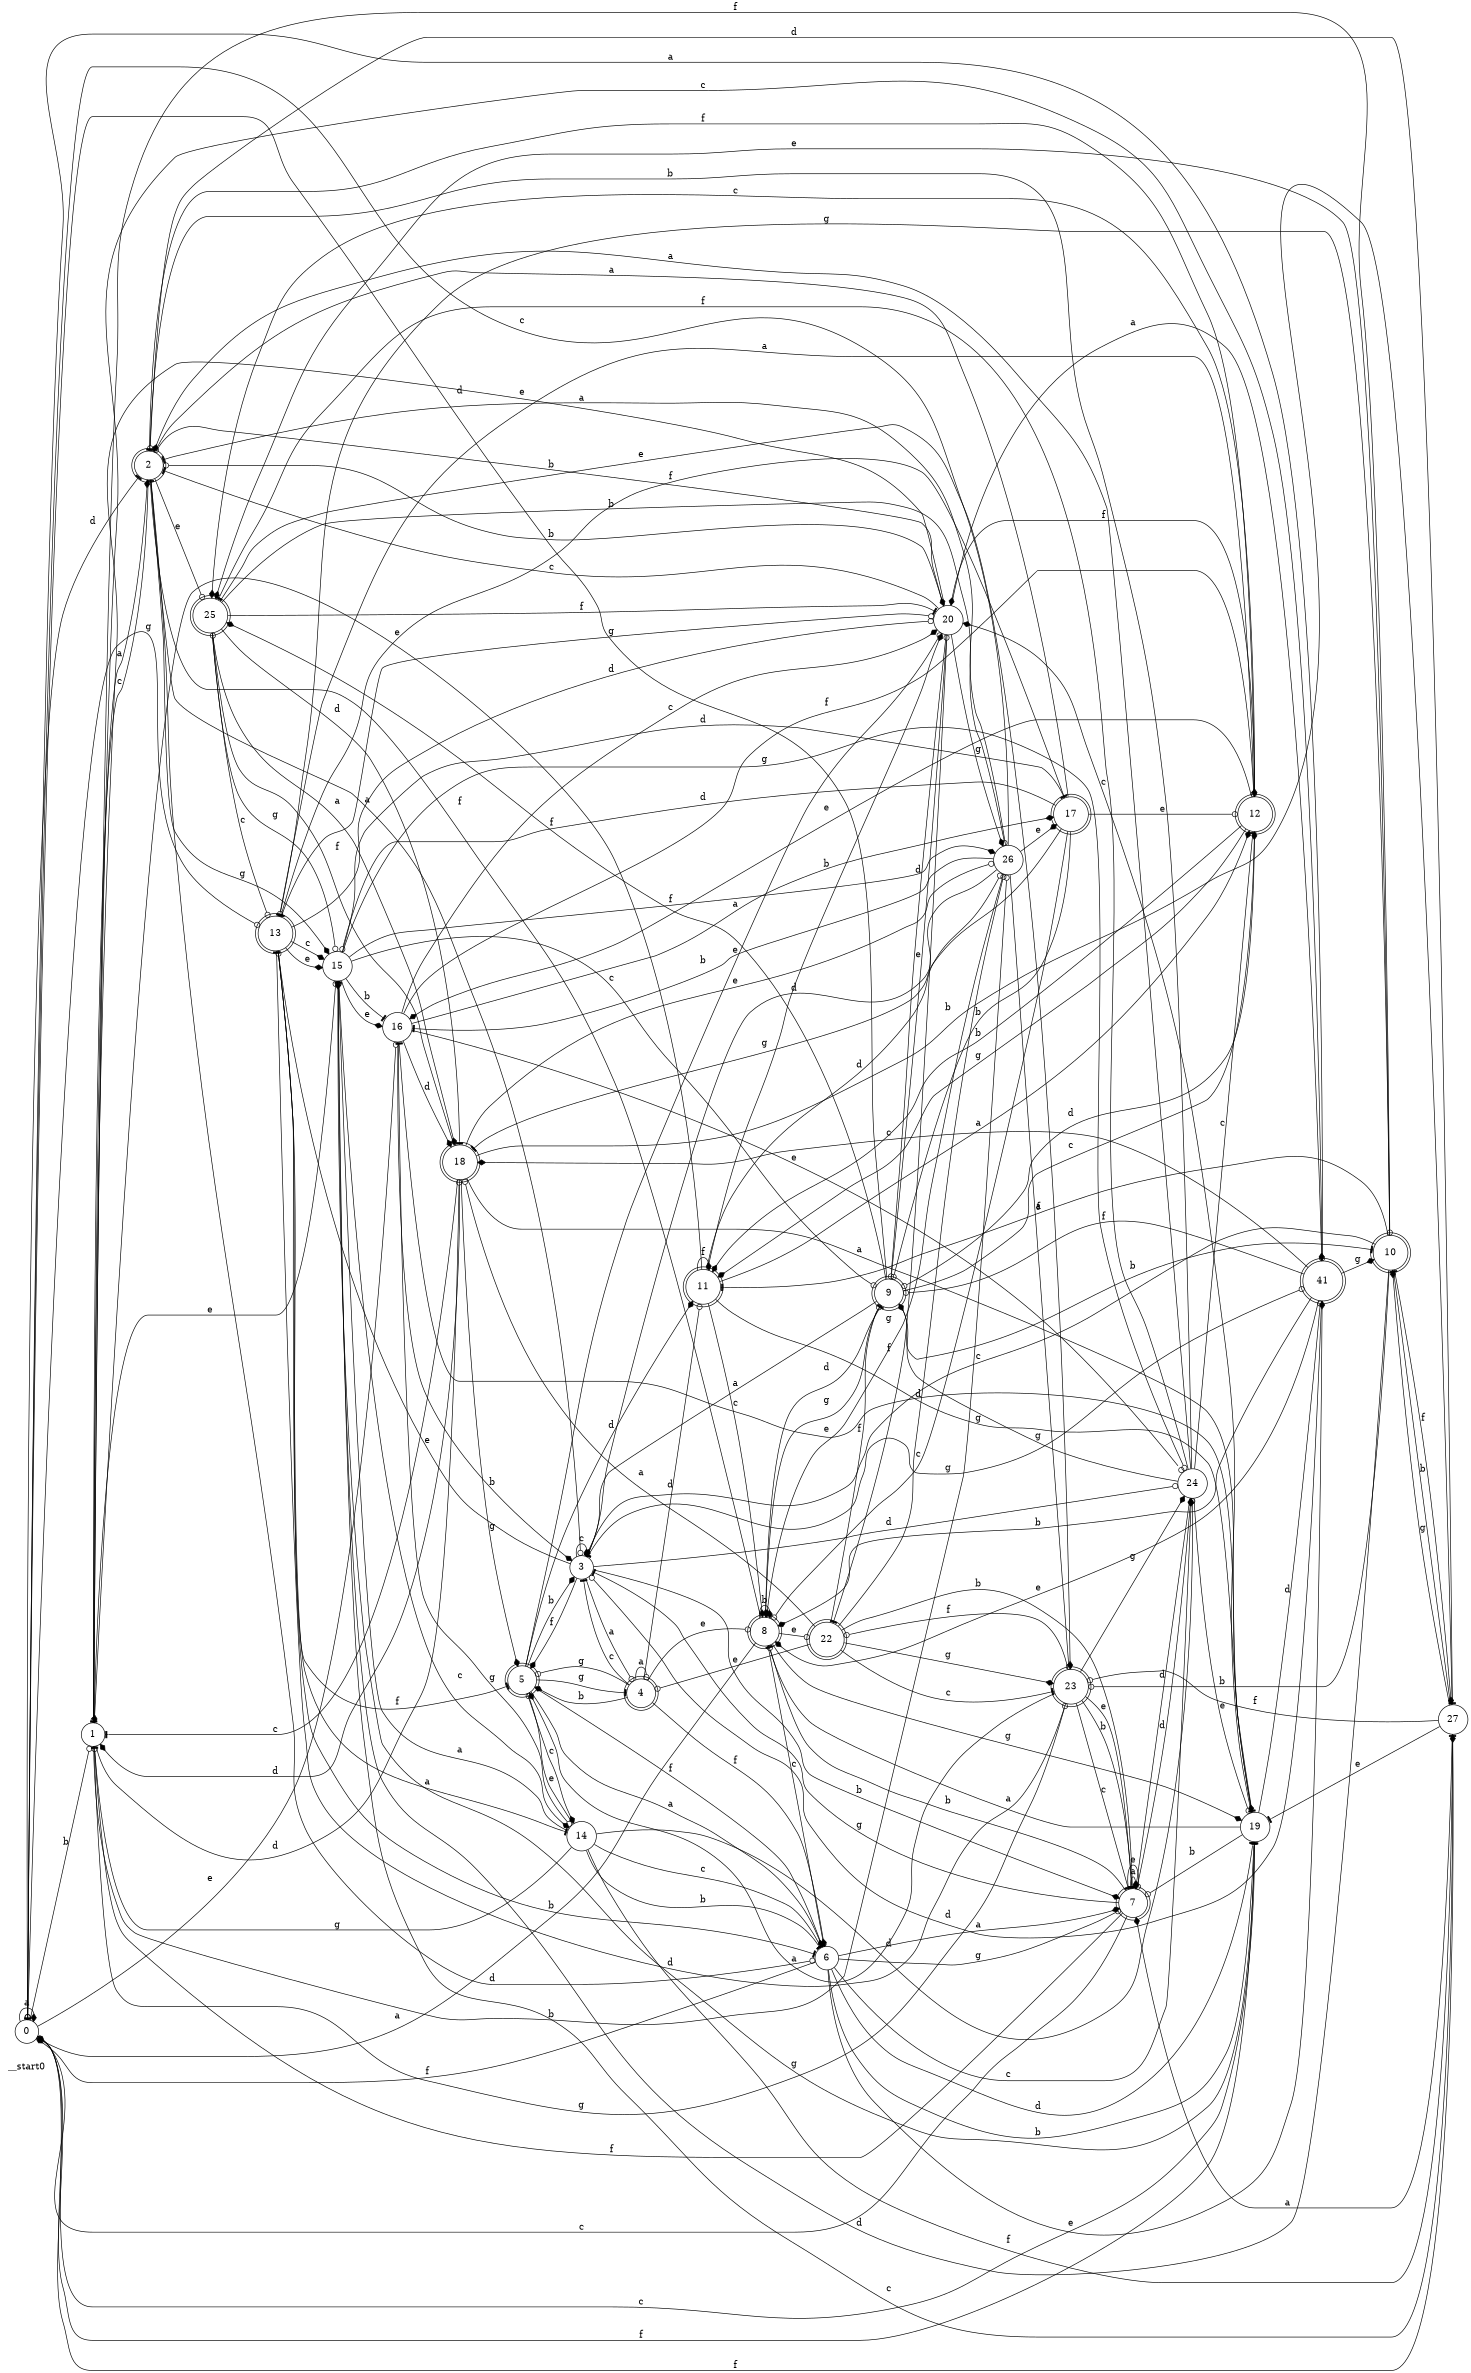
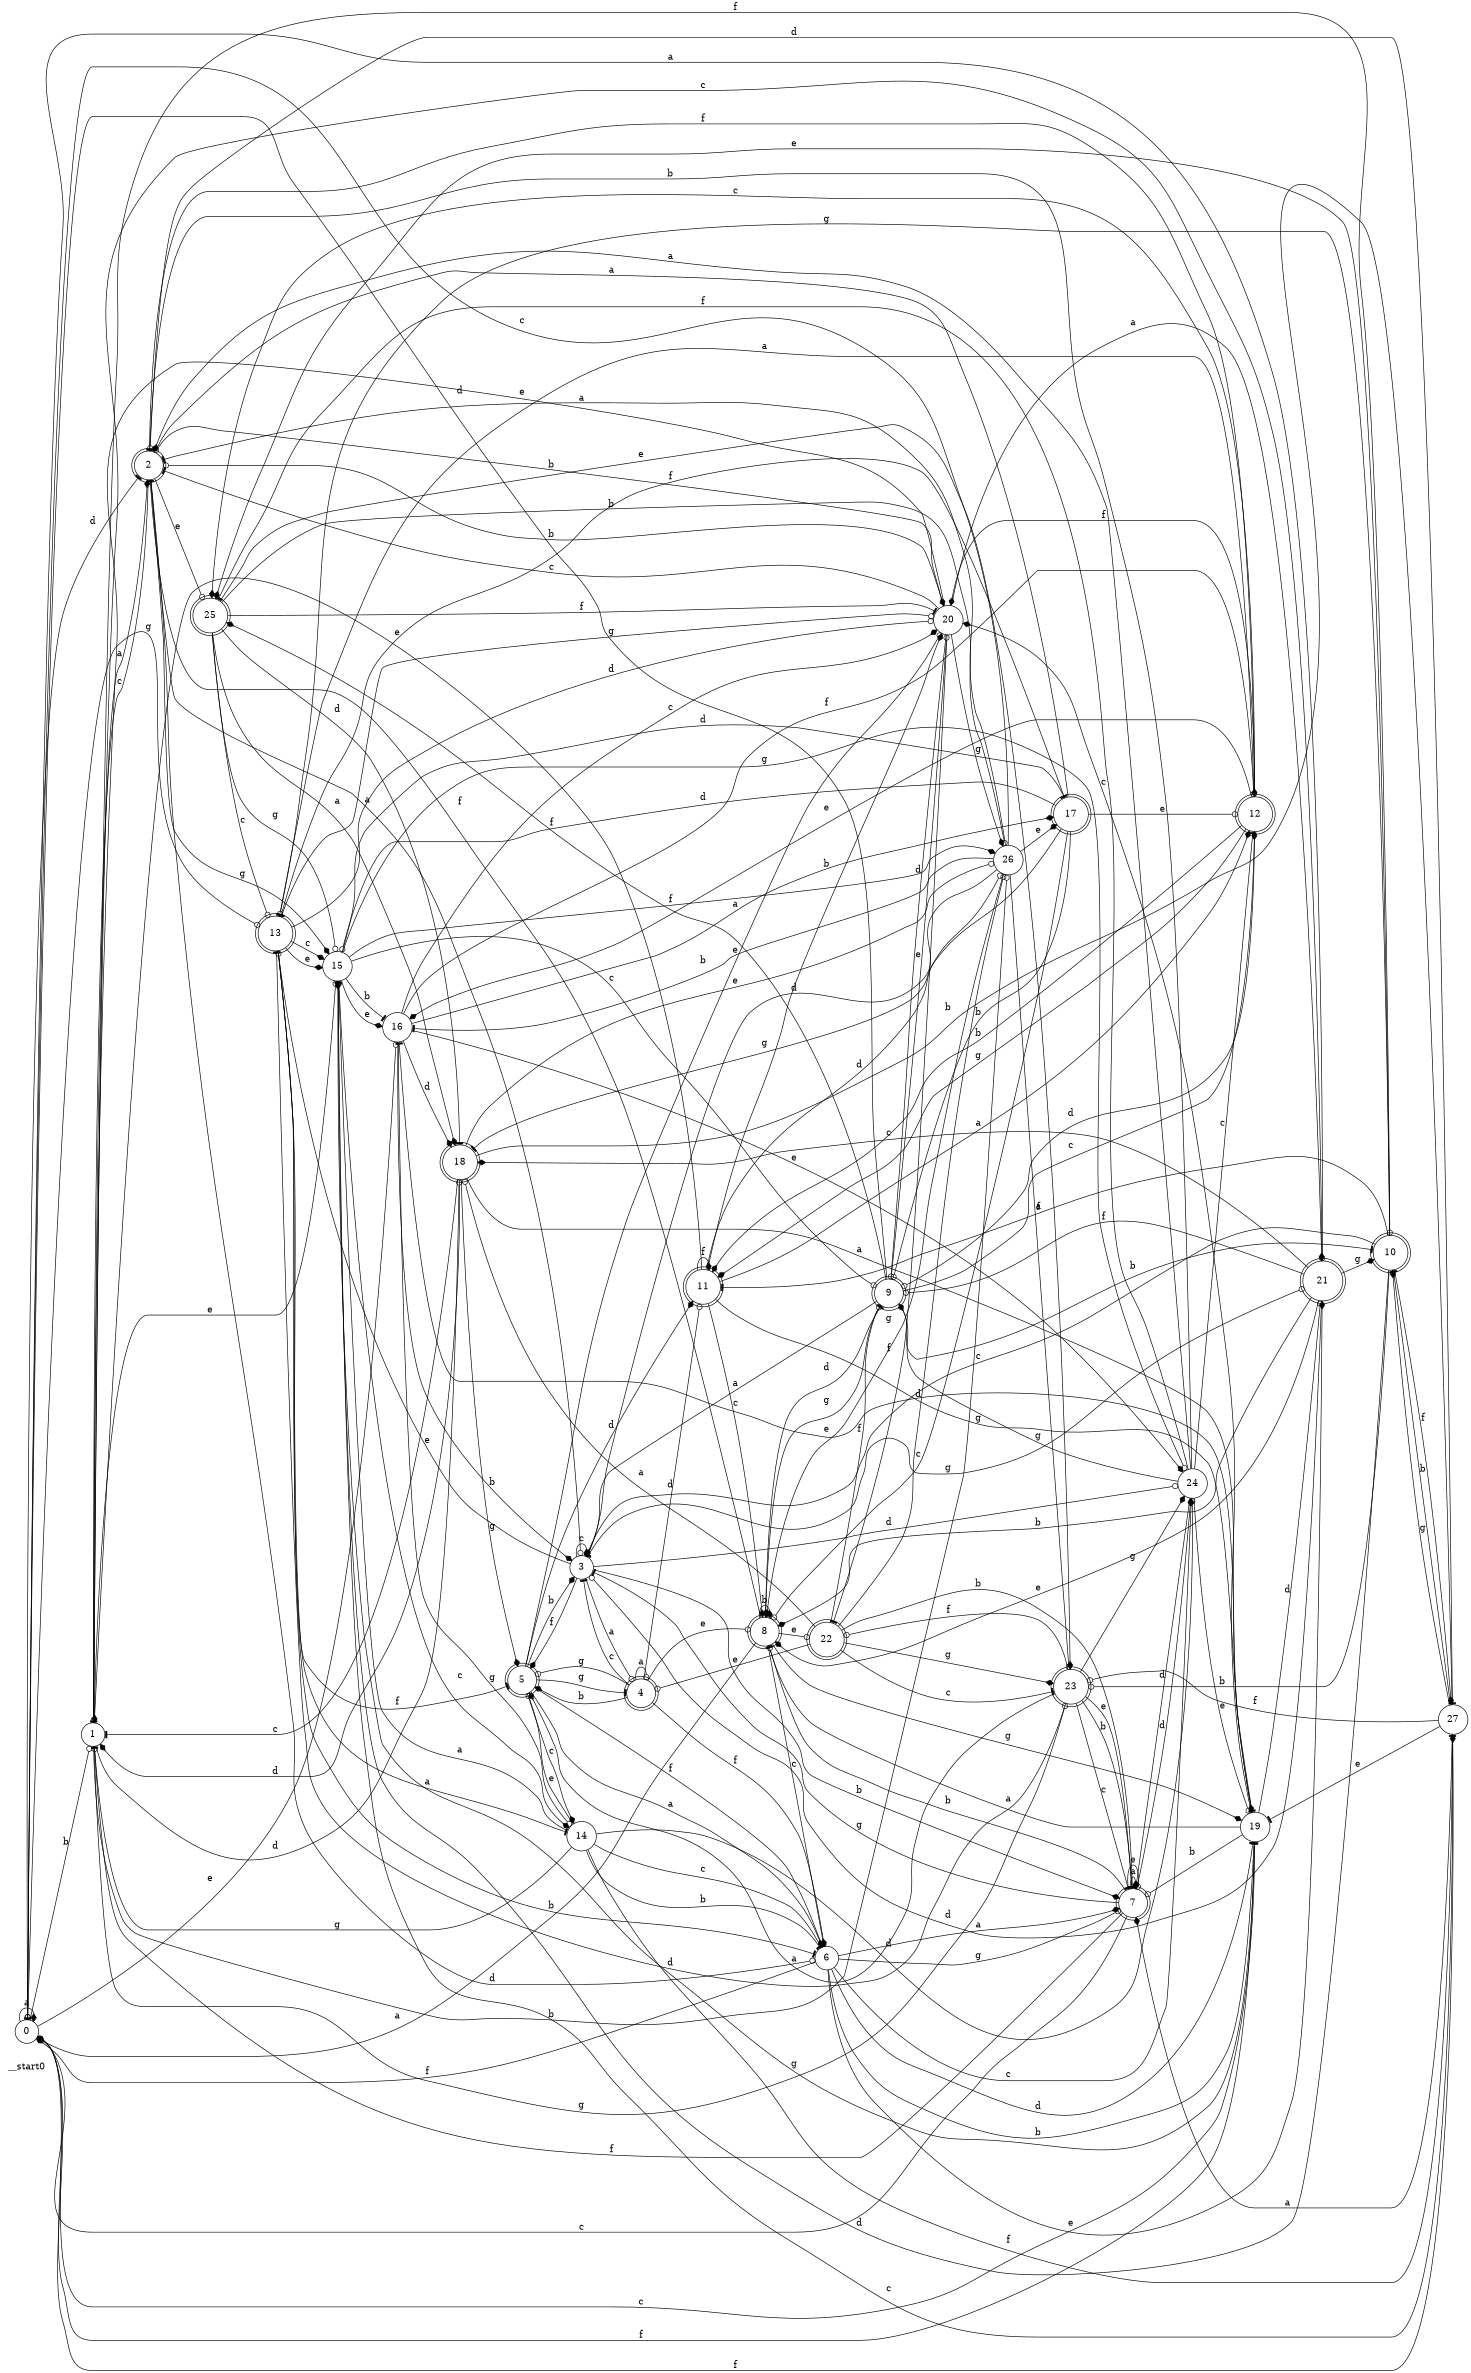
edge "18" -> "25": removed, label "f"
edge "16" -> "24": arrowhead odot -> diamond
node "41": label "41" -> "21"
